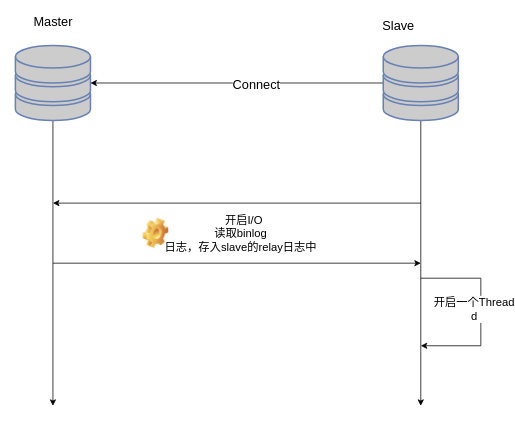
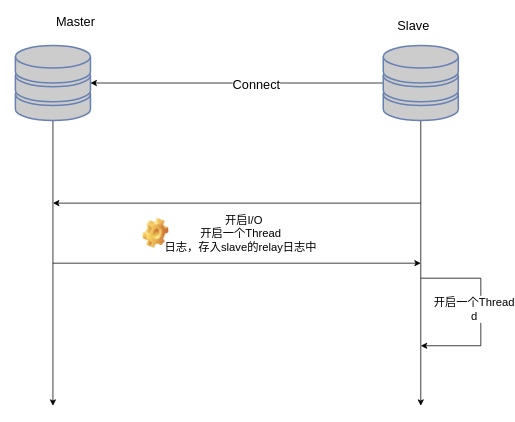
node "Master": moved (53, 23) -> (75, 23)
node "Slave": moved (398, 27) -> (413, 27)
node "开启I/O 读取binlog 日志，存入slave的relay日志中": label "开启I/O 读取binlog 日志，存入slave的relay日志中" -> "开启I/O 开启一个Thread 日志，存入slave的relay日志中"
